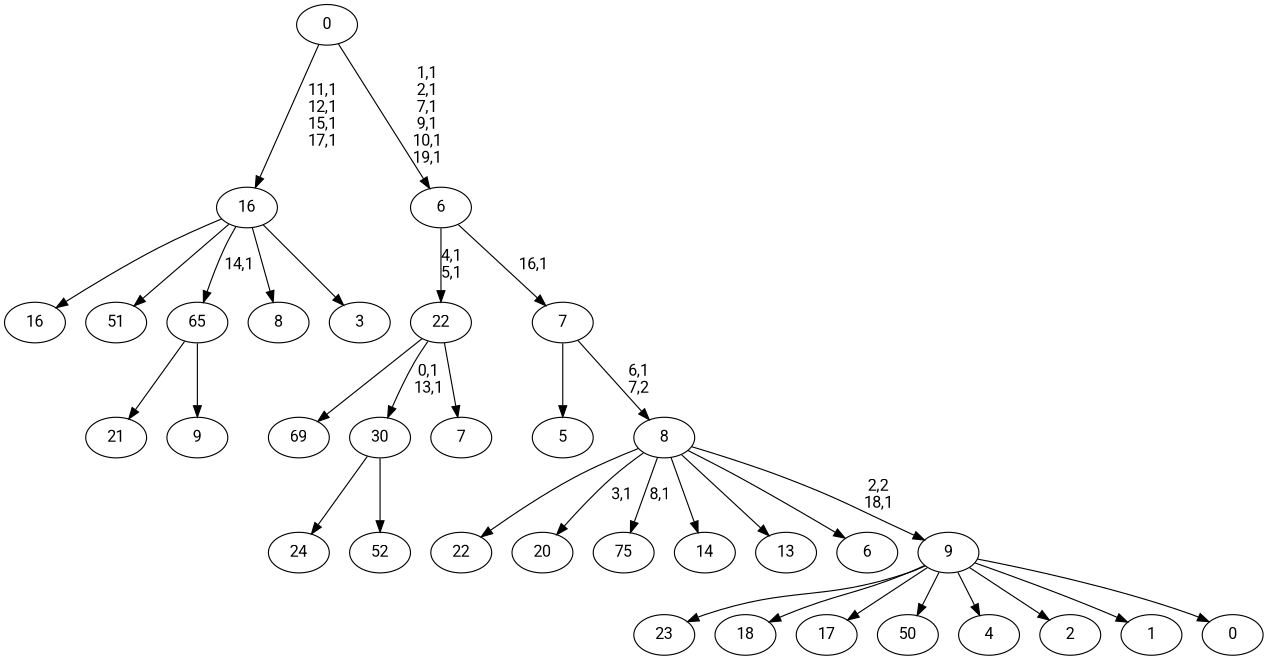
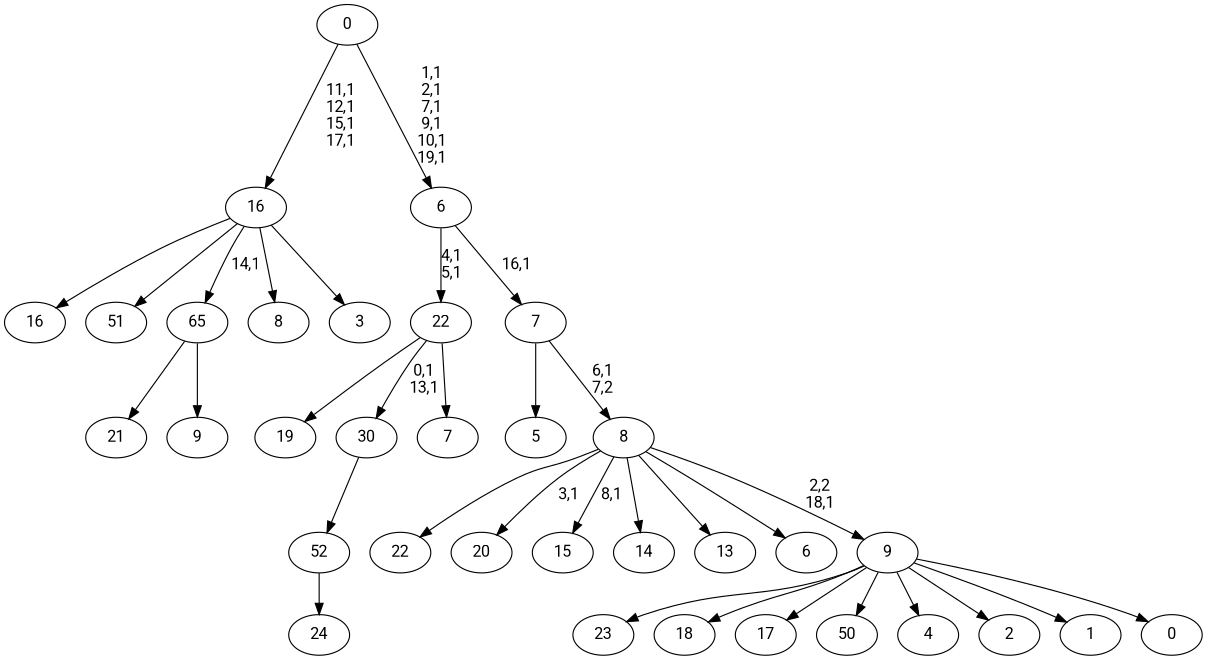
node "69": label "69" -> "19"
edge "30" -> "24": now "52" -> "24"
node "75": label "75" -> "15"
